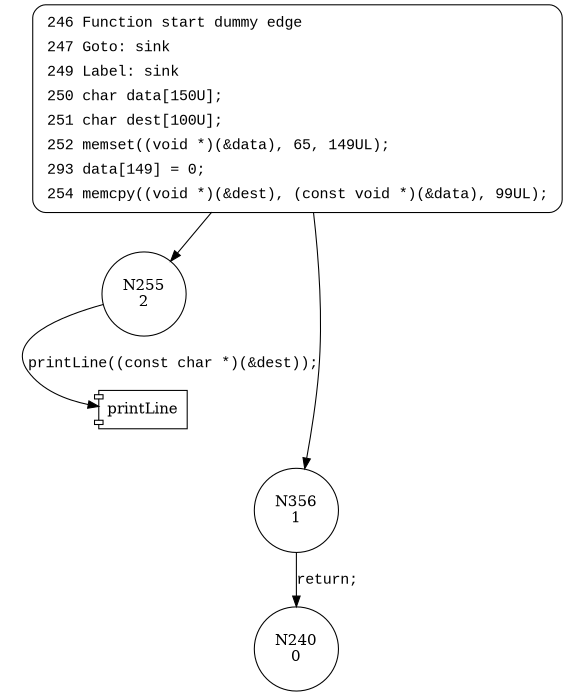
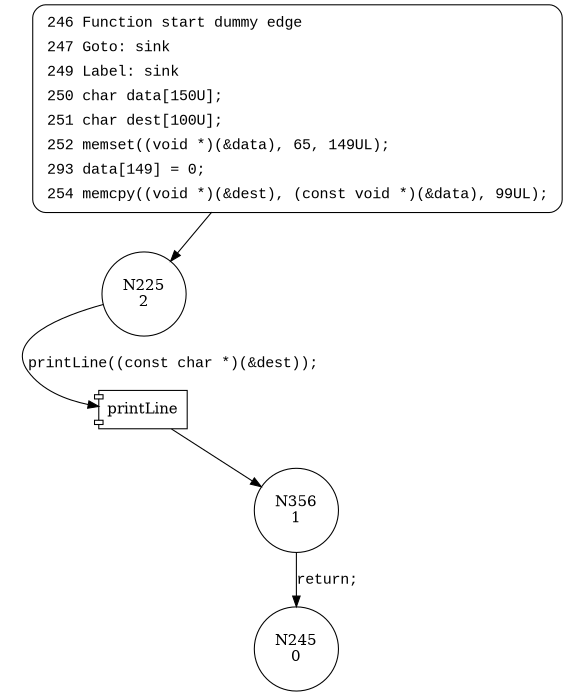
node "N255 2": label "N255 2" -> "N225 2"
edge "246" -> "N356 1": now "printLine" -> "N356 1"
node "N240 0": label "N240 0" -> "N245 0"
